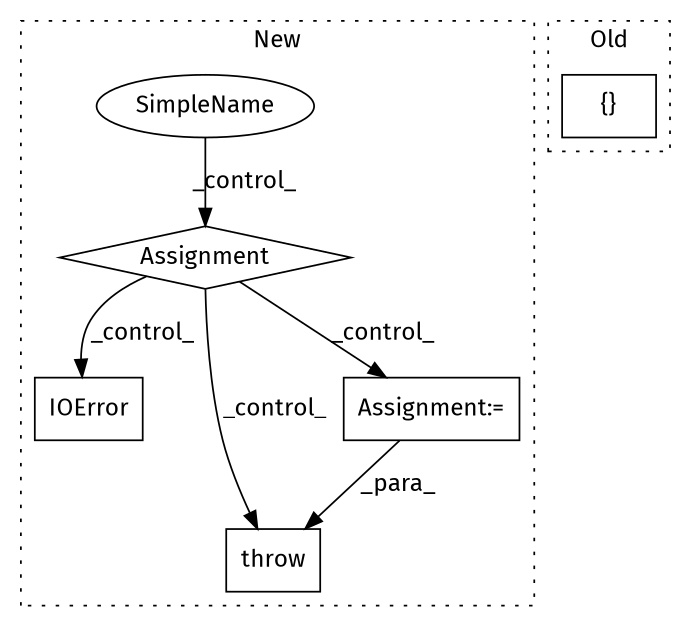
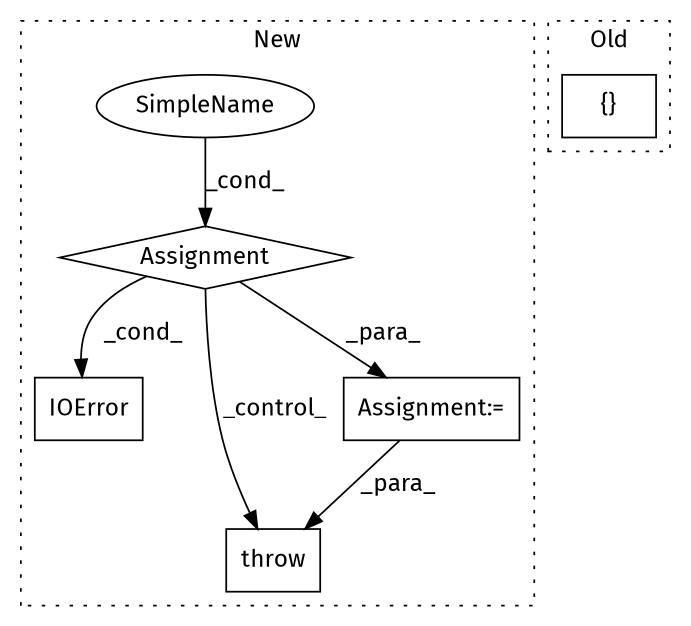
edge "SimpleName" -> "Assignment": label "_control_" -> "_cond_"
edge "Assignment" -> "IOError": label "_control_" -> "_cond_"
edge "Assignment" -> "Assignment:=": label "_control_" -> "_para_"
